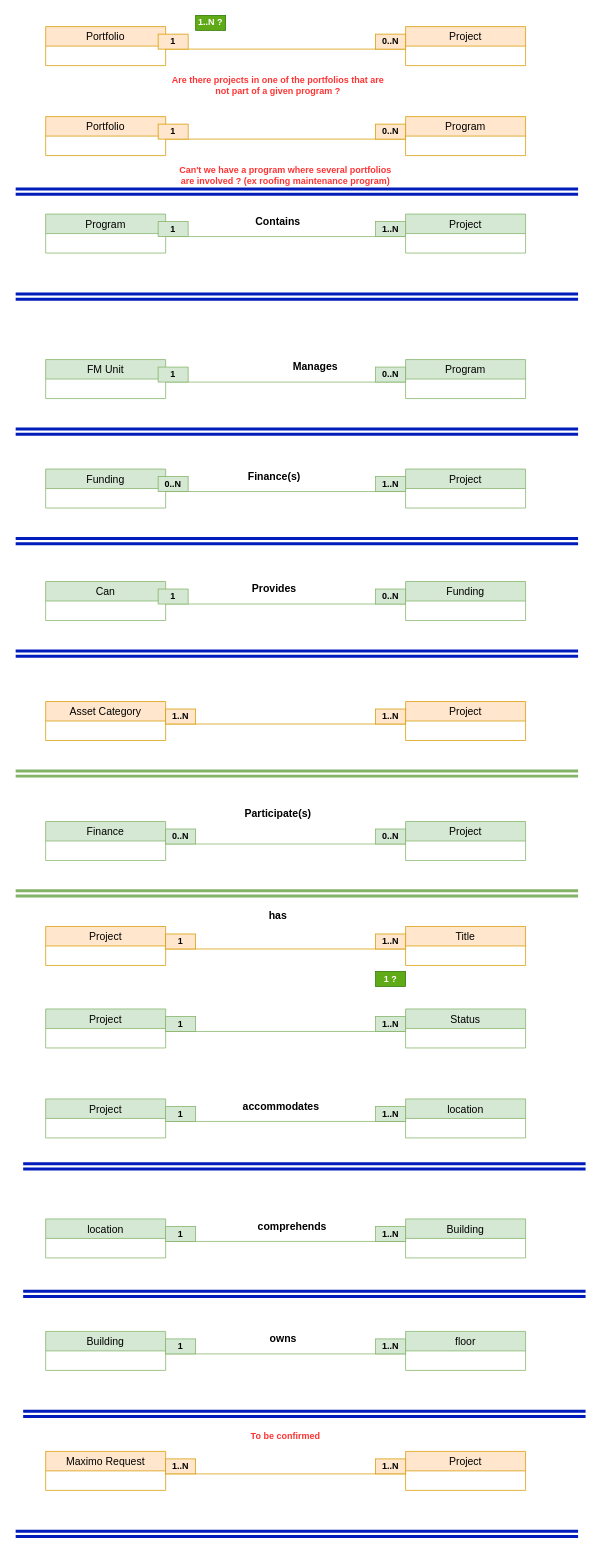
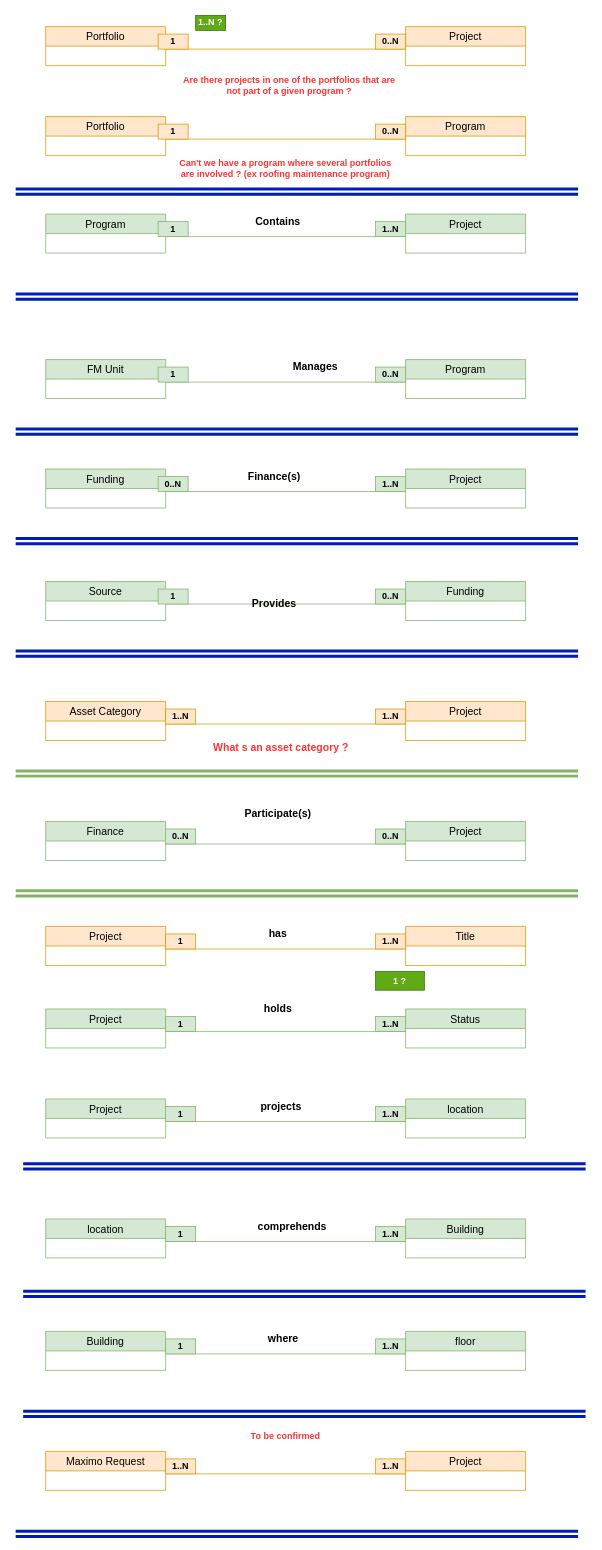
node "Are there projects in one of the portfolios that are not part of a given program ?": moved (278, 86) -> (289, 86)
node "Can't we have a program where several portfolios are involved ? (ex roofing maintenance program)": moved (285, 176) -> (285, 168)
node "Provides": moved (274, 589) -> (274, 604)
node "Can": label "Can" -> "Source"
node "What s an asset category ?": added
node "has": moved (278, 915) -> (278, 934)
node "1 ?": size 30x15 -> 49x19
node "holds": added
node "accommodates": label "accommodates" -> "projects"
node "owns": label "owns" -> "where"
